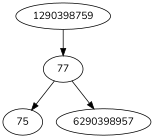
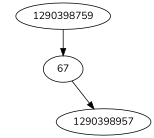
node "77": label "77" -> "67"
node "75": removed
node "6290398957": label "6290398957" -> "1290398957"
